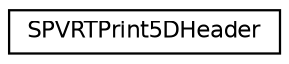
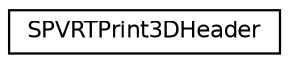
node "SPVRTPrint5DHeader": label "SPVRTPrint5DHeader" -> "SPVRTPrint3DHeader"
